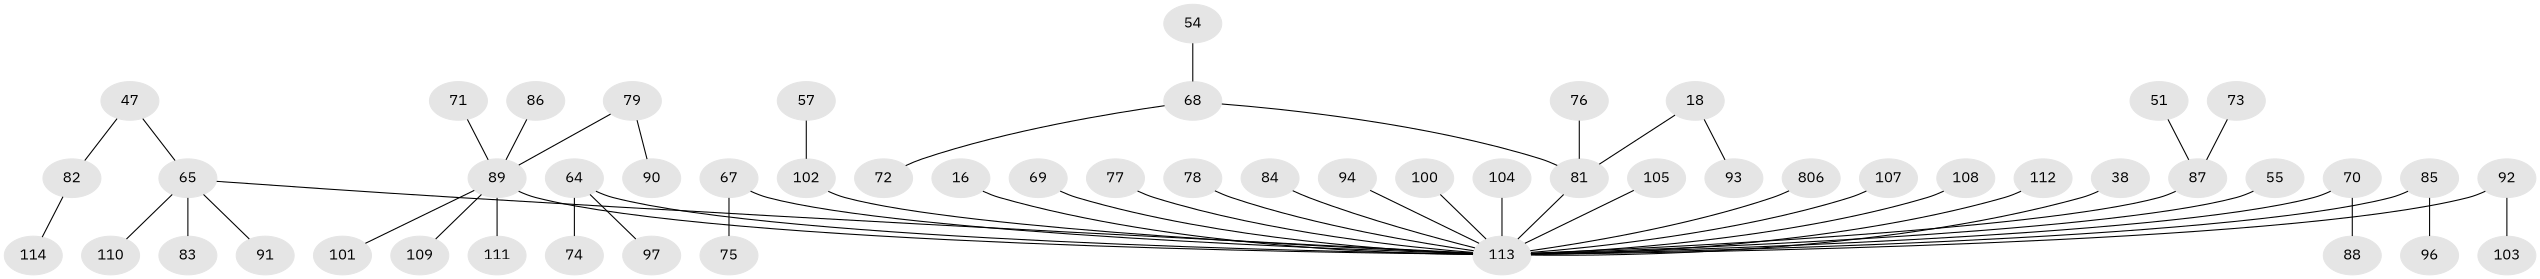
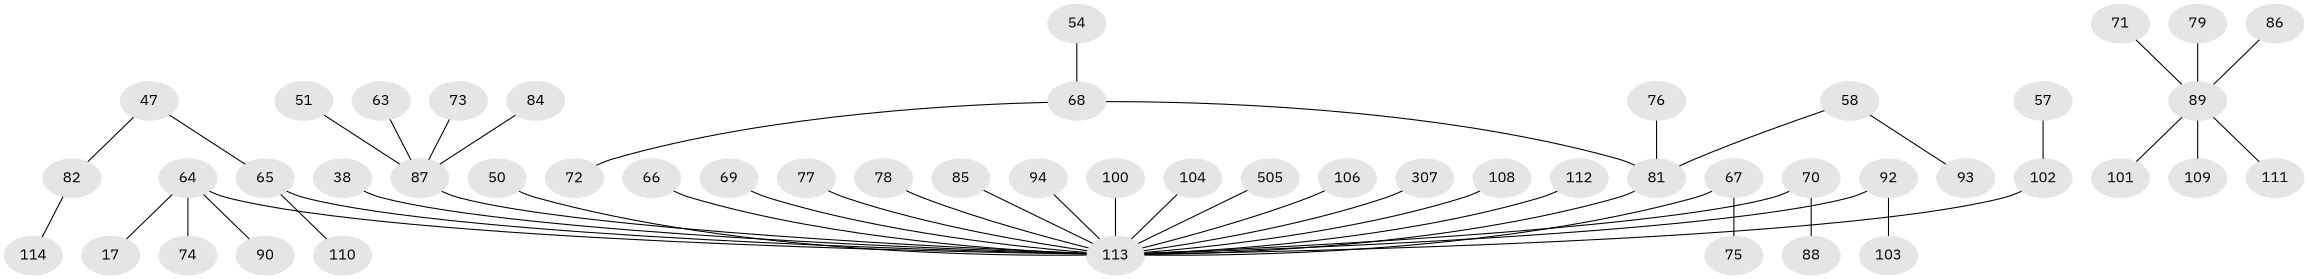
node "63": added
node "18": label "18" -> "58"
edge "79" -- "90": now "64" -- "90"
node "16": label "16" -> "66"
node "105": label "105" -> "505"
node "806": label "806" -> "106"
node "107": label "107" -> "307"
node "55": label "55" -> "50"
edge "84" -- "113": now "84" -- "87"
edge "89" -- "113": removed
node "83": removed
node "91": removed
node "97": label "97" -> "17"
node "96": removed
